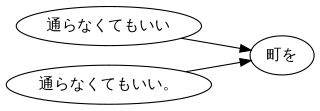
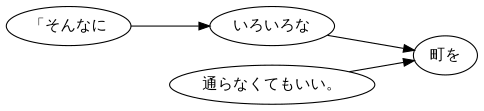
node "「そんなに": added
node "通らなくてもいい": label "通らなくてもいい" -> "いろいろな"
